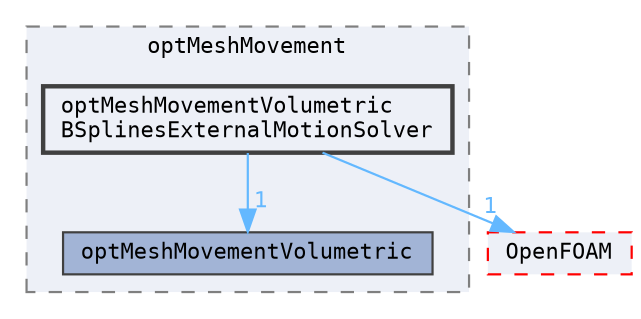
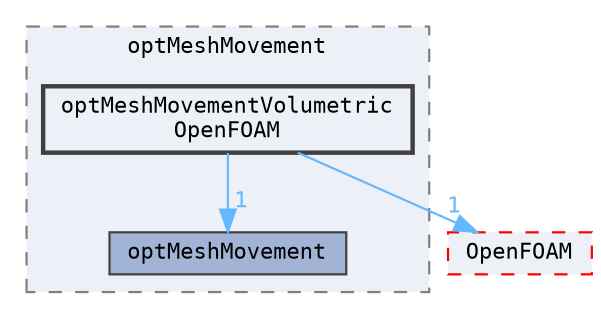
node "optMeshMovementVolumetric BSplinesExternalMotionSolver": label "optMeshMovementVolumetric BSplinesExternalMotionSolver" -> "optMeshMovementVolumetric OpenFOAM"
node "optMeshMovementVolumetric": label "optMeshMovementVolumetric" -> "optMeshMovement"
